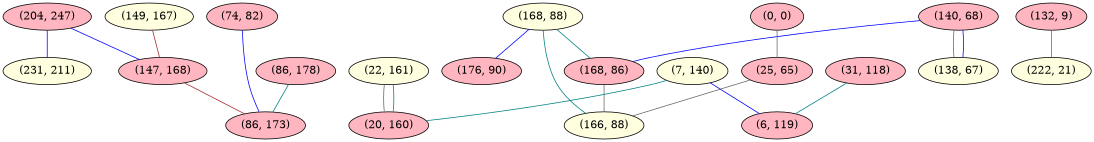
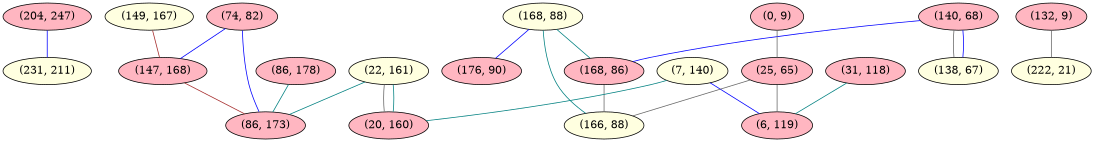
node "(0, 0)": label "(0, 0)" -> "(0, 9)"
edge "(204, 247)" -- "(147, 168)": now "(74, 82)" -- "(147, 168)"
edge "(22, 161)" -- "(86, 173)": added
edge "(25, 65)" -- "(6, 119)": added
